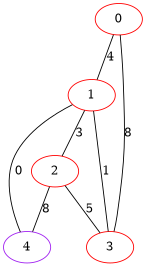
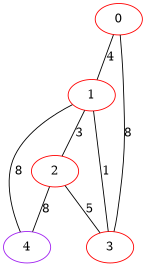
edge "1" -- "4": label "0" -> "8"
